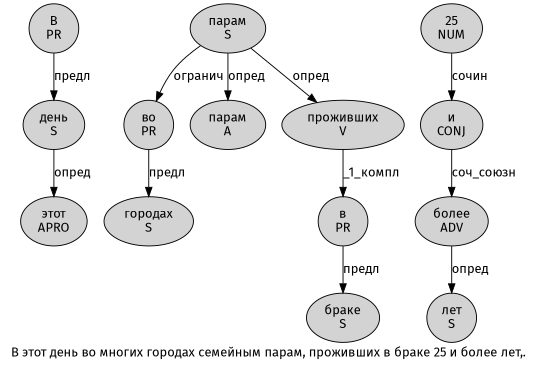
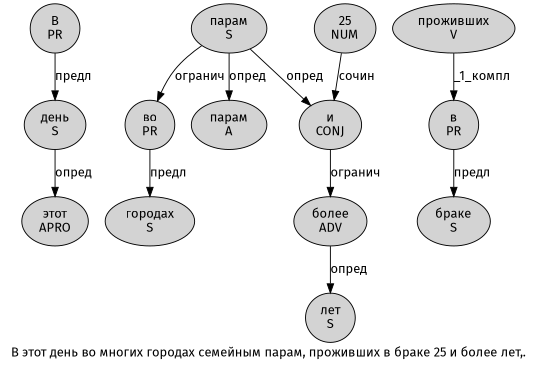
edge "парам S" -> "проживших V": now "парам S" -> "и CONJ"
edge "и CONJ" -> "более ADV": label "соч_союзн" -> "огранич"
